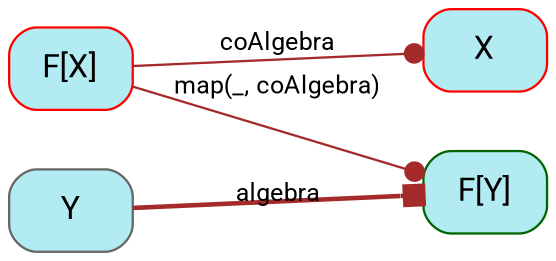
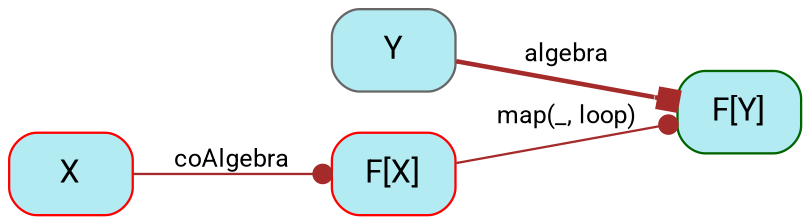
edge "F[X]" -> "X": reversed
edge "F[X]" -> "F[Y]": label "map(_, coAlgebra)" -> "map(_, loop)"
